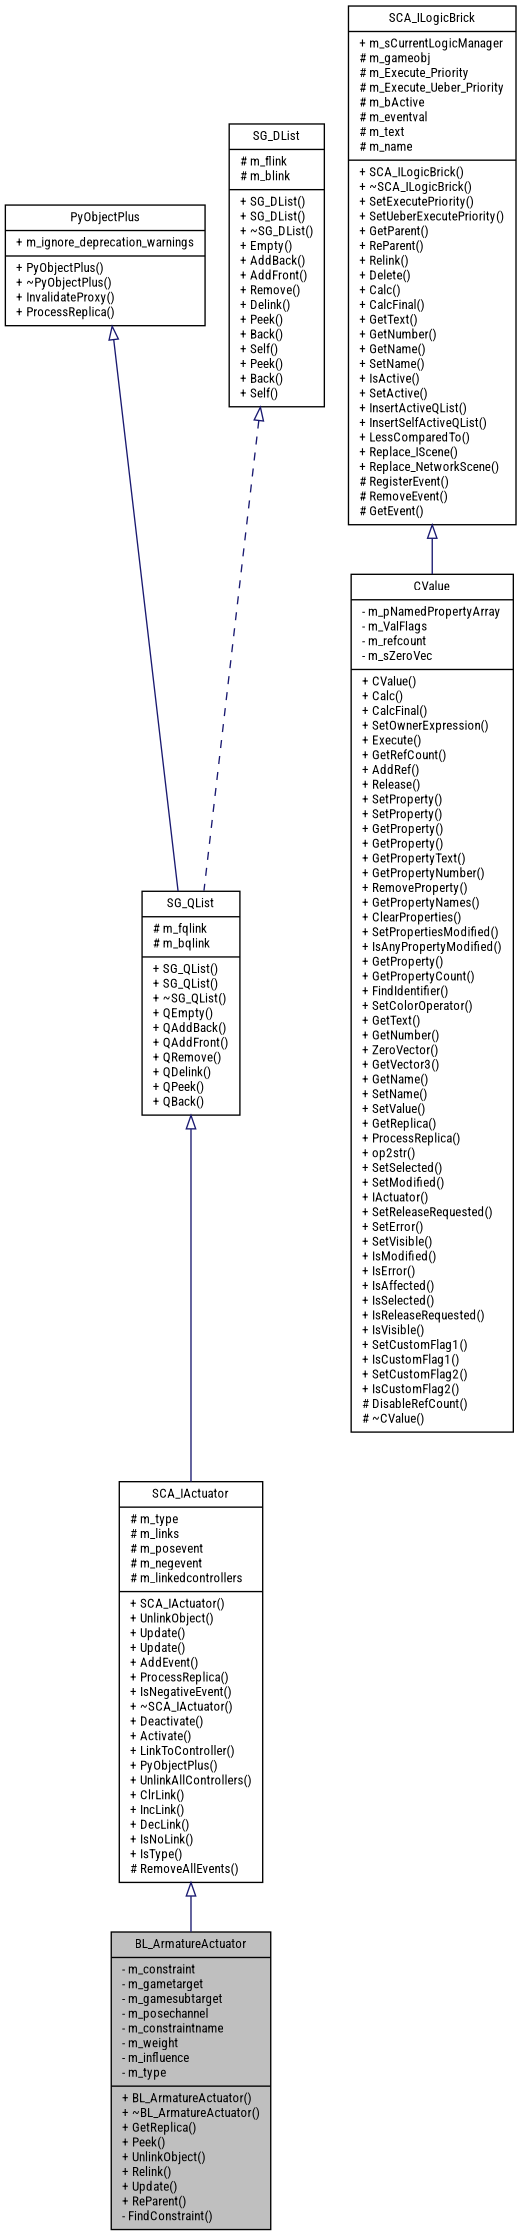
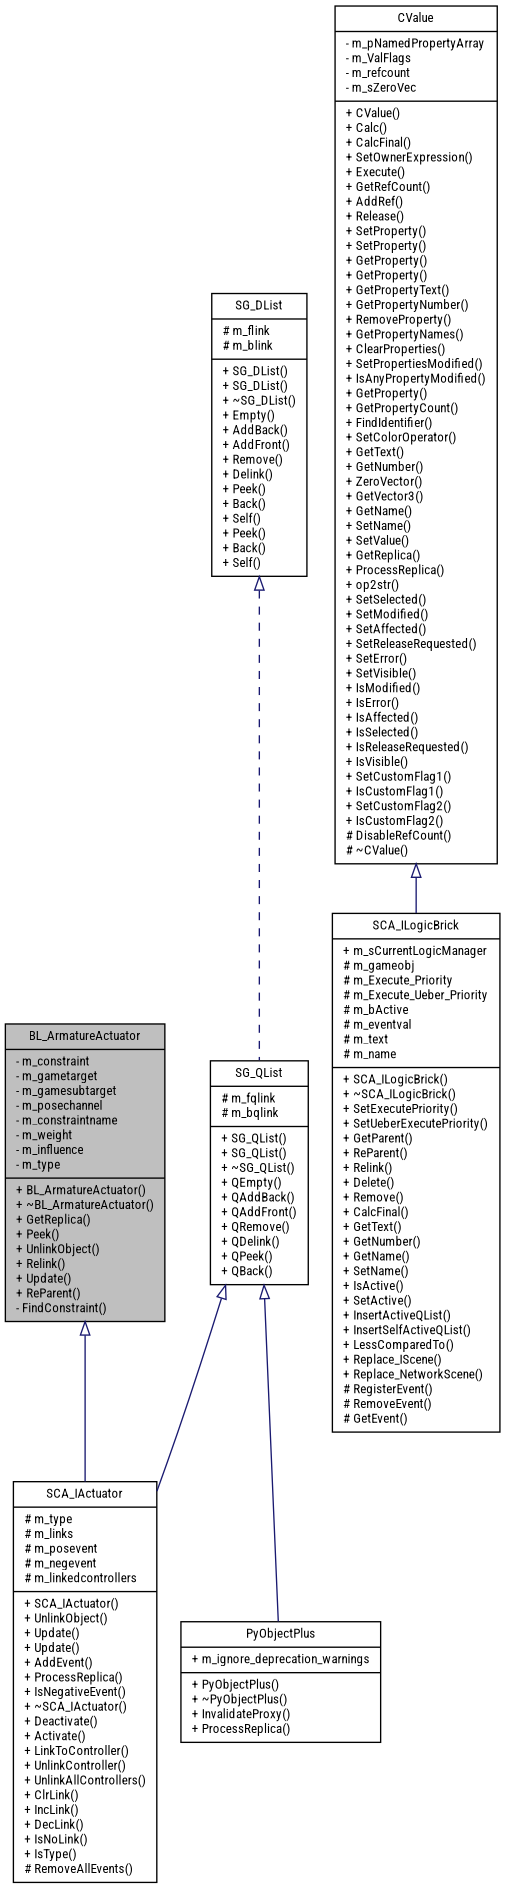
node "SCA_ILogicBrick": text "+ Calc()" -> "+ Remove()"
edge "CValue" -> "SCA_ILogicBrick": reversed
edge "SG_QList" -> "PyObjectPlus": reversed
node "CValue": text "+ IActuator()" -> "+ SetAffected()"
node "SCA_IActuator": text "+ PyObjectPlus()" -> "+ UnlinkController()"
edge "BL_ArmatureActuator" -> "SCA_IActuator": reversed
